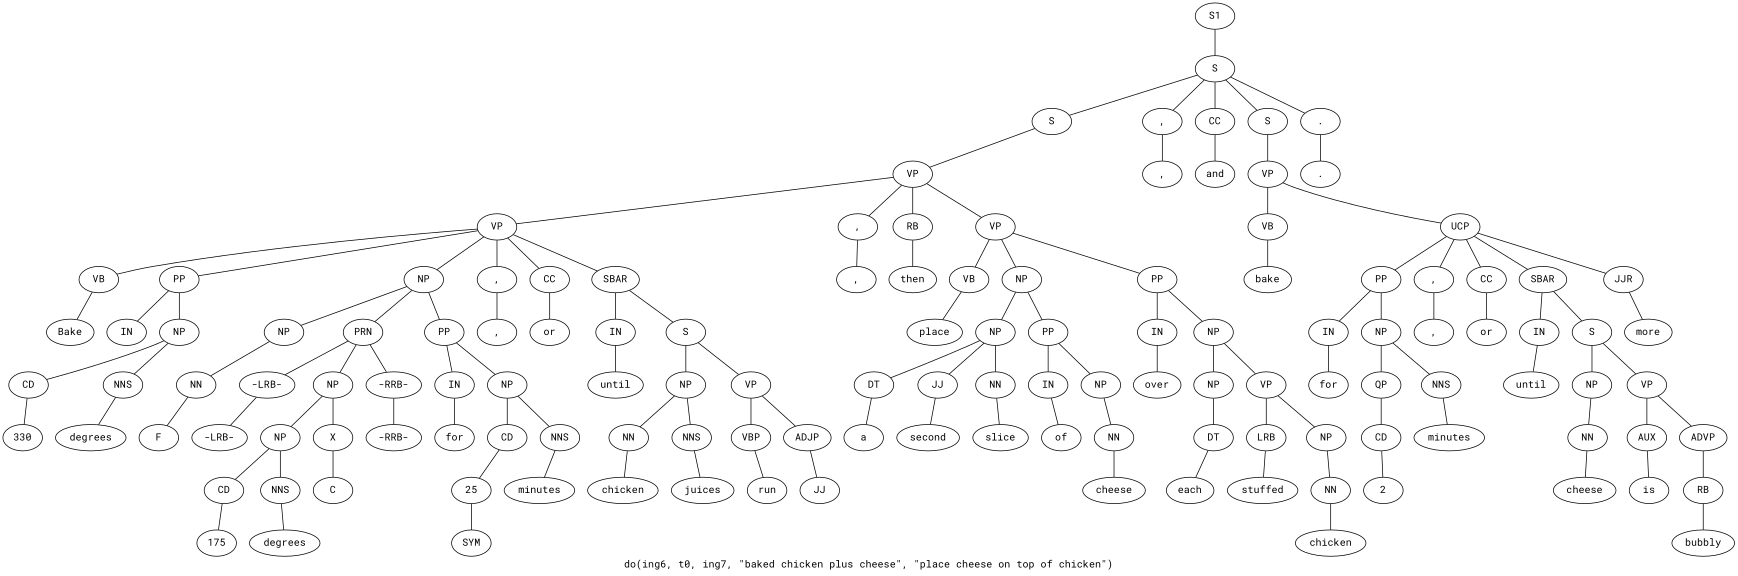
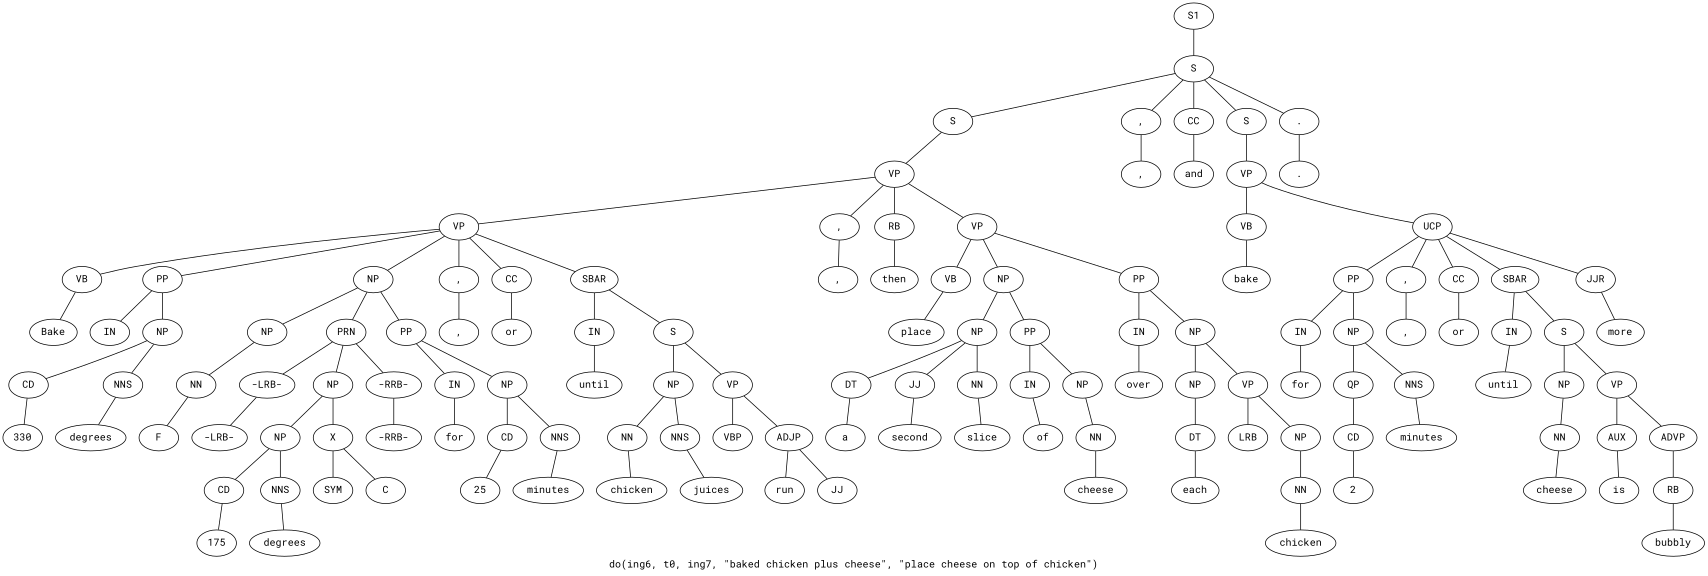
edge "VBP" -- "run": now "ADJP" -- "run"
node "stuffed": removed
edge "25" -- "SYM": now "X" -- "SYM"
